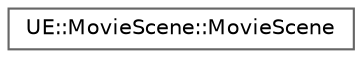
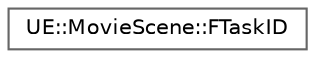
node "UE::MovieScene::MovieScene": label "UE::MovieScene::MovieScene" -> "UE::MovieScene::FTaskID"
